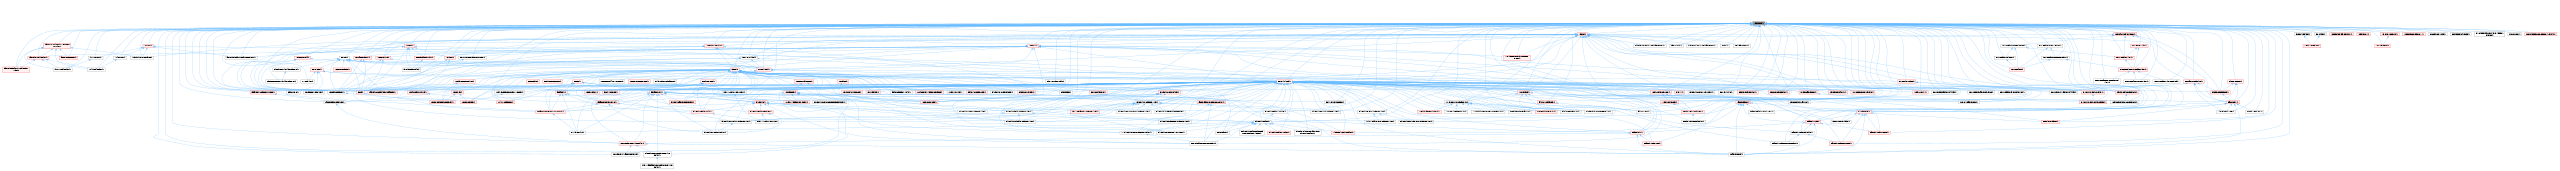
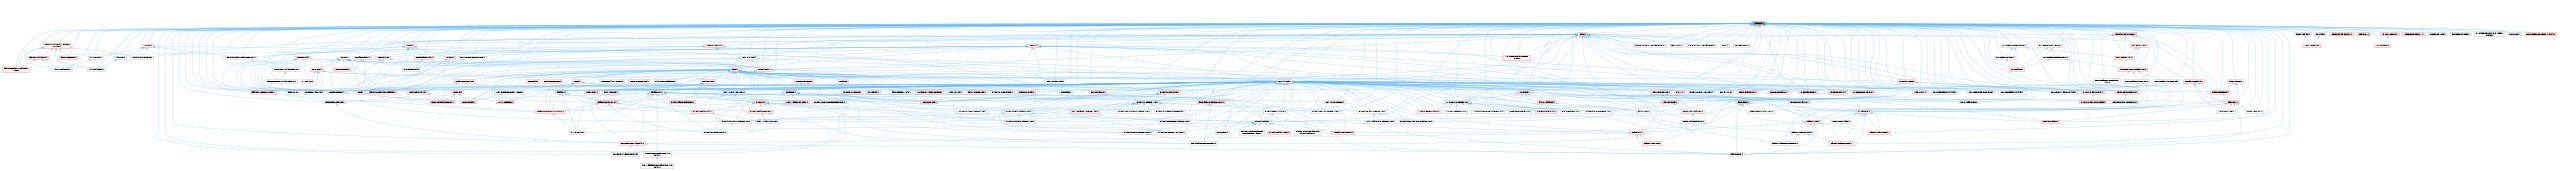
node "SCurveEditorEventChannel.h": label "SCurveEditorEventChannel.h" -> "SoundCueEditorUtilities.h"
